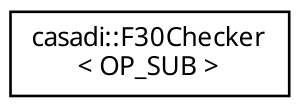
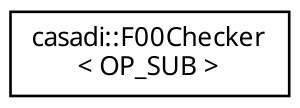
node "casadi::F30Checker < OP_SUB >": label "casadi::F30Checker < OP_SUB >" -> "casadi::F00Checker < OP_SUB >"
